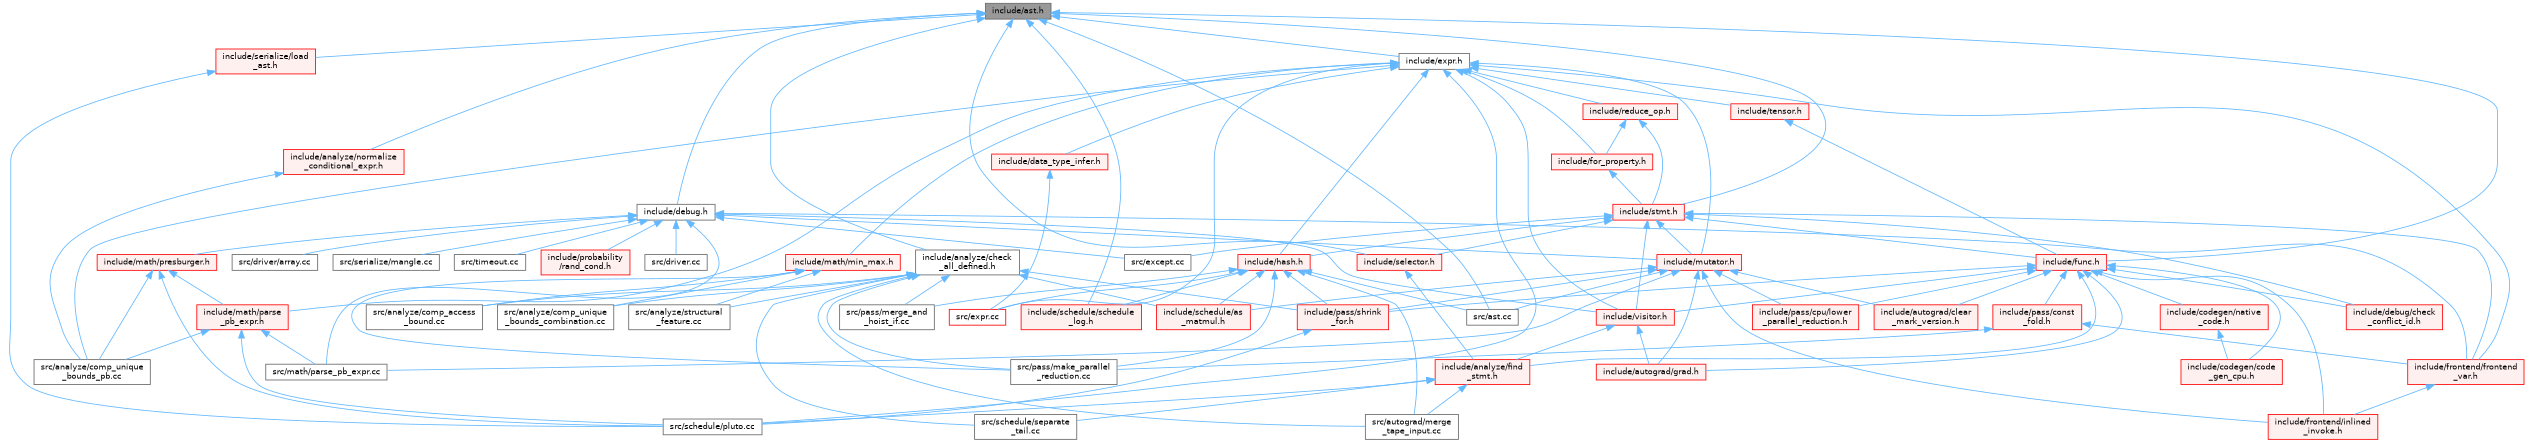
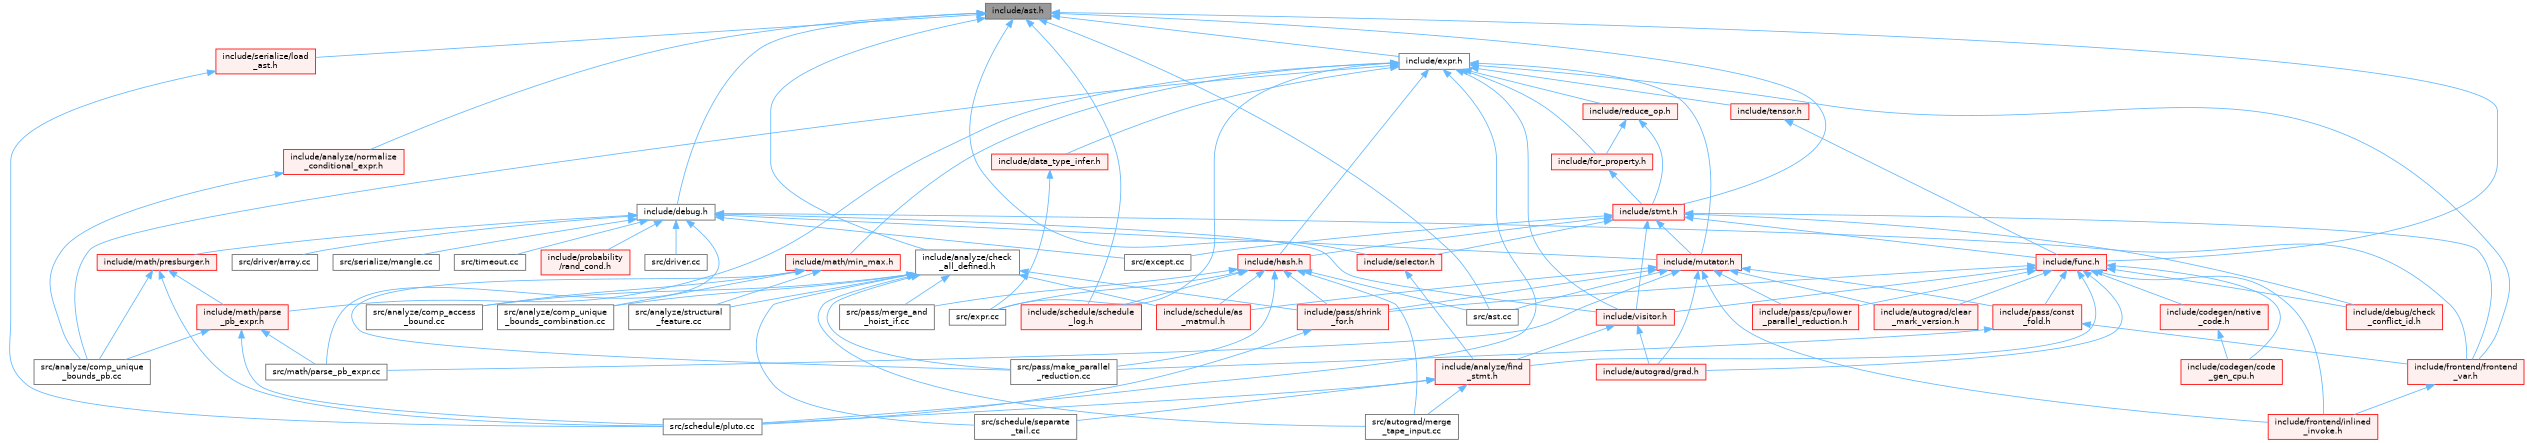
edge "include/pass/const _fold.h" -> "include/mutator.h": added
node "src/expr.cc": color red -> grey40
